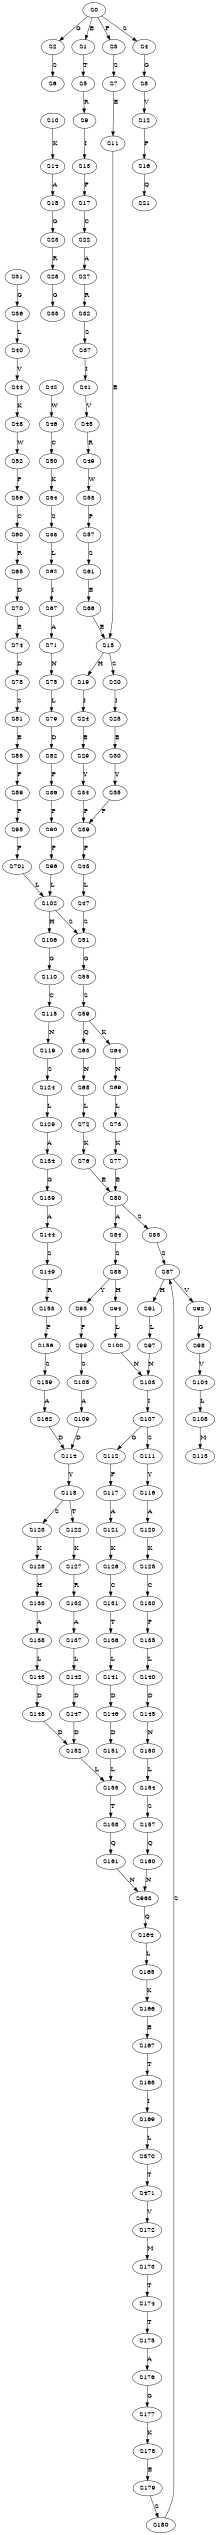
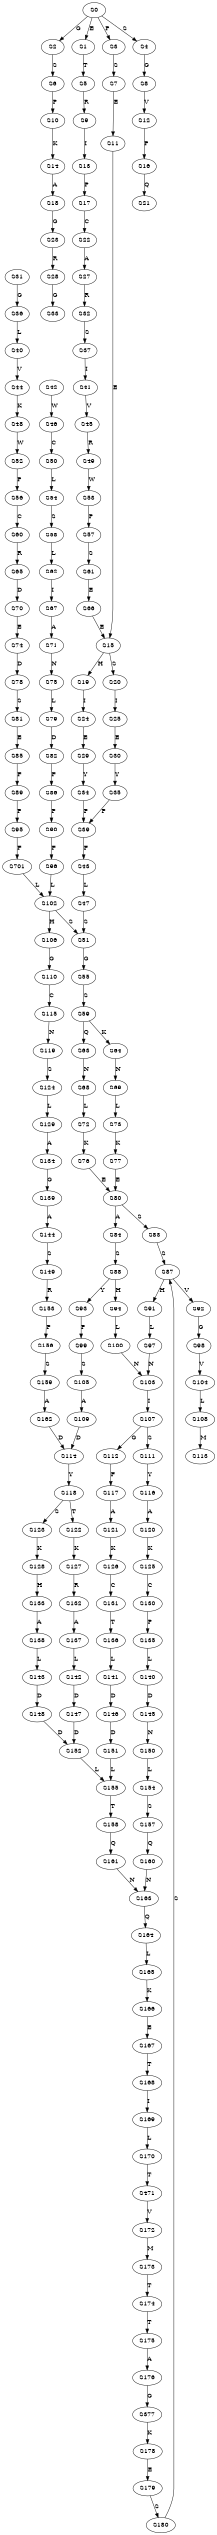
edge "S6" -> "S10": added, label "P"
edge "S50" -> "S54": label "K" -> "L"
node "S963": label "S963" -> "S163"
node "S370": label "S370" -> "S170"
node "S177": label "S177" -> "S377"
